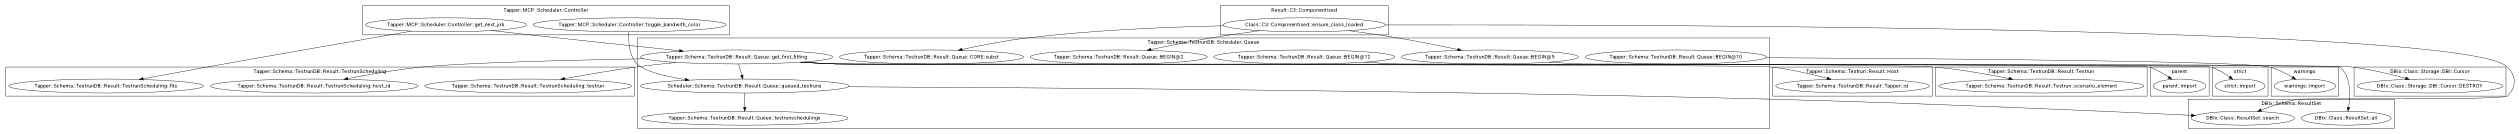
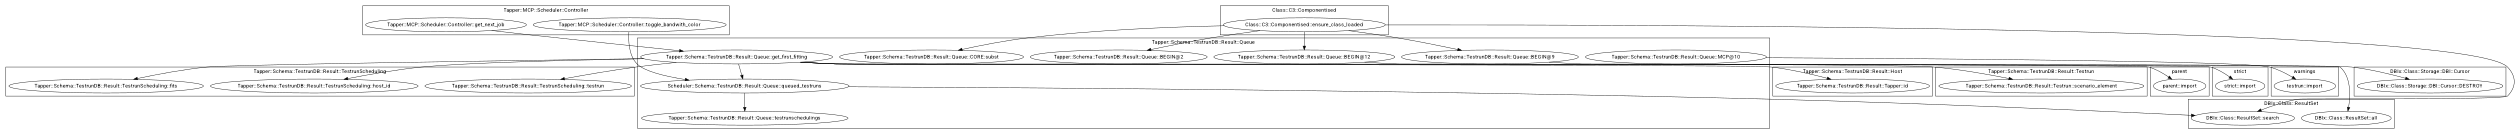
cluster "Result::C3::Componentised": label "Result::C3::Componentised" -> "Class::C3::Componentised"
edge "Class::C3::Componentised::ensure_class_loaded" -> "Tapper::Schema::TestrunDB::Result::Queue::BEGIN@12": added
cluster "Tapper::Schema::TestrunDB::Scheduler::Queue": label "Tapper::Schema::TestrunDB::Scheduler::Queue" -> "Tapper::Schema::TestrunDB::Result::Queue"
edge "Tapper::MCP::Scheduler::Controller::get_next_job" -> "Tapper::Schema::TestrunDB::Result::TestrunScheduling::fits": now "Tapper::Schema::TestrunDB::Result::Queue::get_first_fitting" -> "Tapper::Schema::TestrunDB::Result::TestrunScheduling::fits"
node "Tapper::Schema::TestrunDB::Result::Queue::BEGIN@10": label "Tapper::Schema::TestrunDB::Result::Queue::BEGIN@10" -> "Tapper::Schema::TestrunDB::Result::Queue::MCP@10"
cluster "Tapper::Schema::Testrun::Result::Host": label "Tapper::Schema::Testrun::Result::Host" -> "Tapper::Schema::TestrunDB::Result::Host"
node "warnings::import": label "warnings::import" -> "testrun::import"
cluster "DBIx::Schema::ResultSet": label "DBIx::Schema::ResultSet" -> "DBIx::Class::ResultSet"
